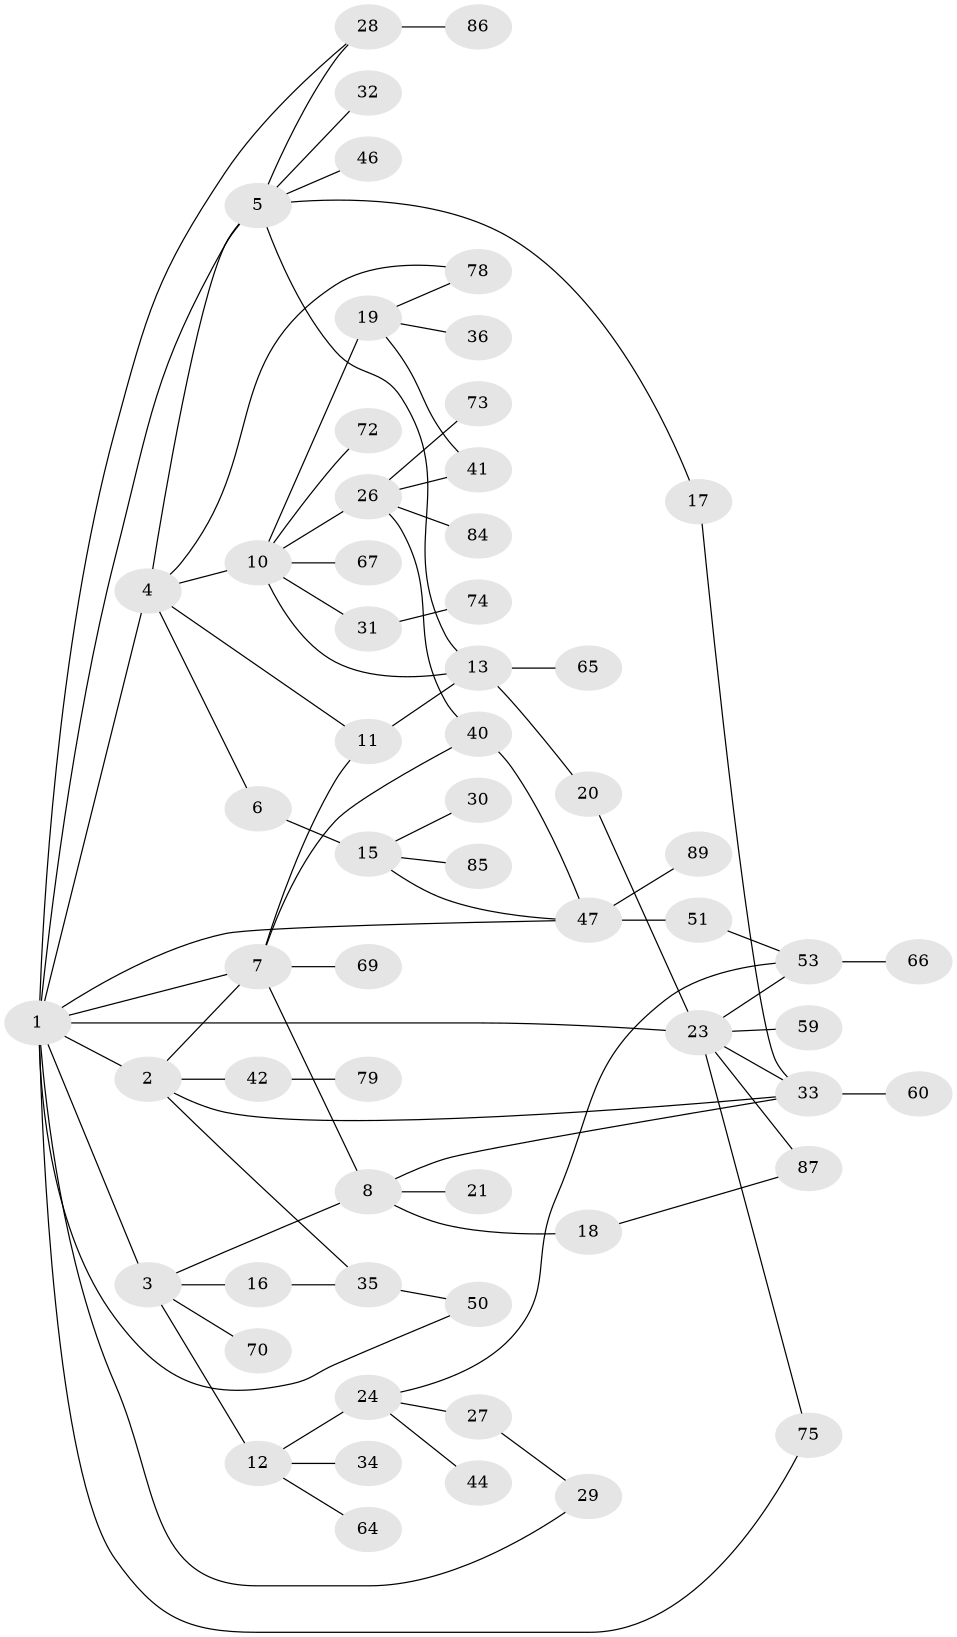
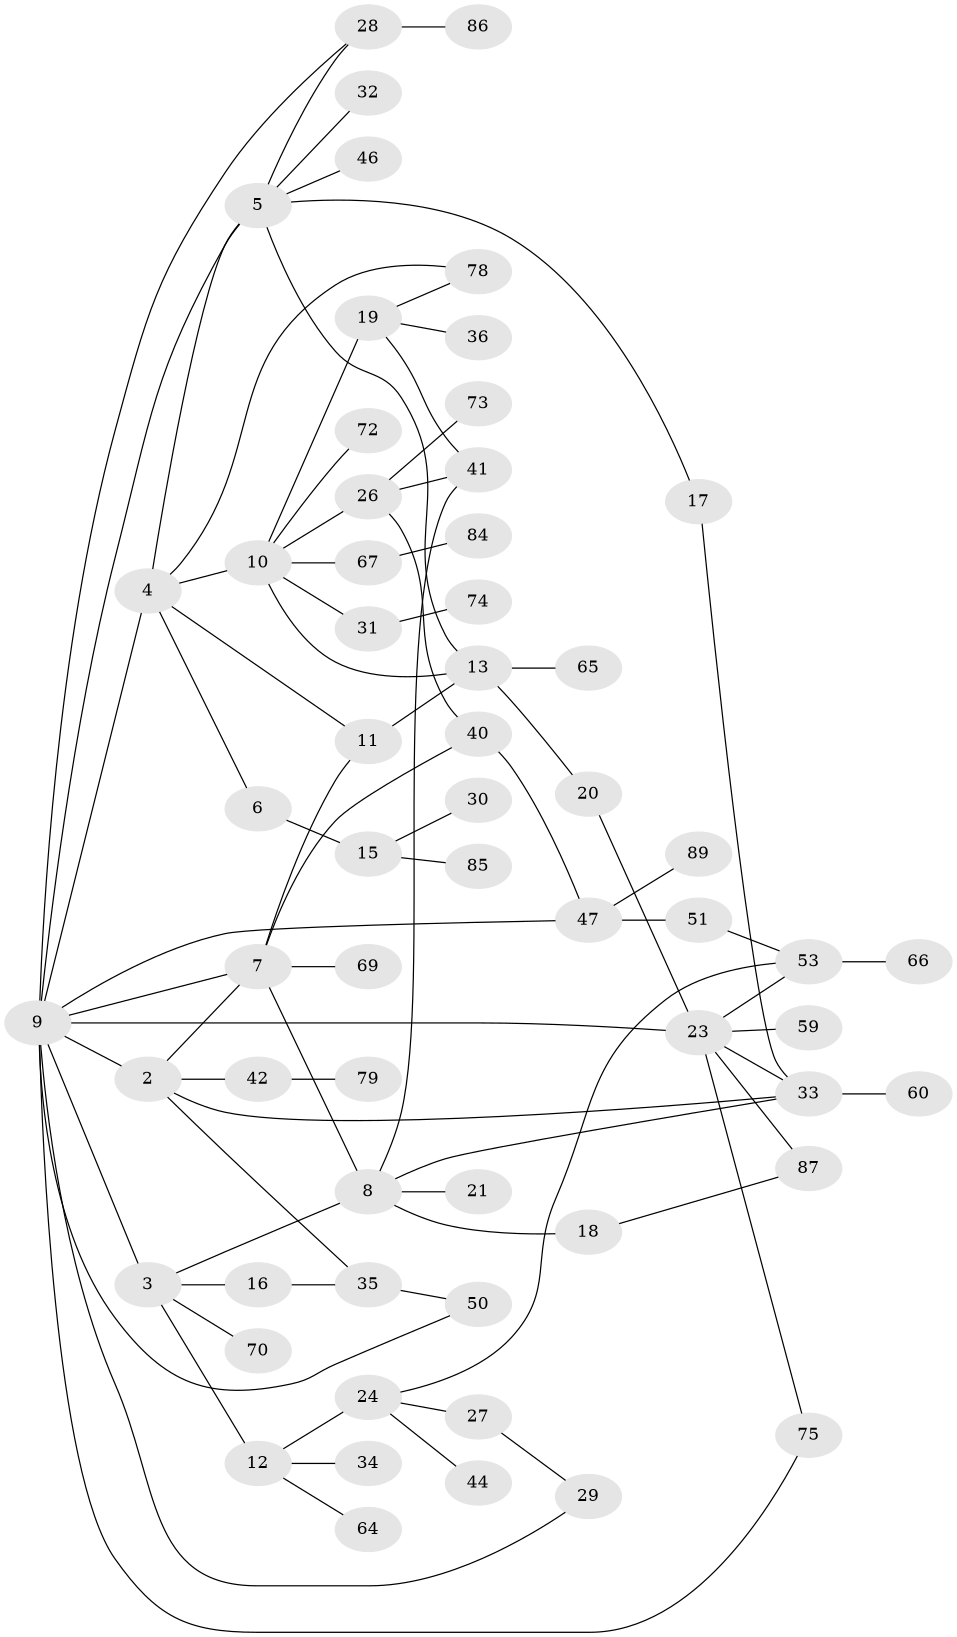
edge "26" -- "84": now "67" -- "84"
edge "41" -- "8": added
edge "15" -- "47": removed
node "1": label "1" -> "9"
